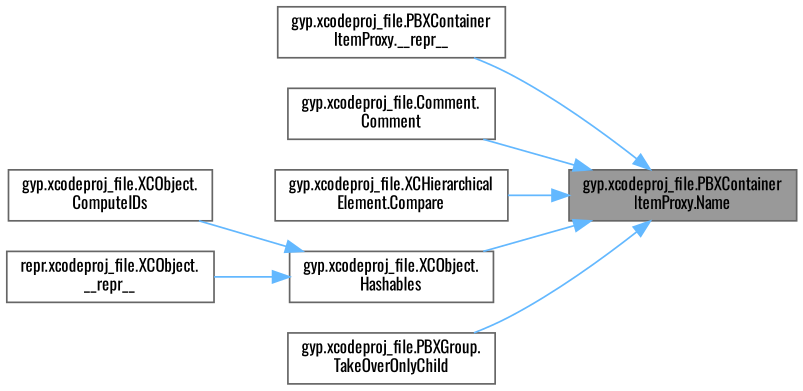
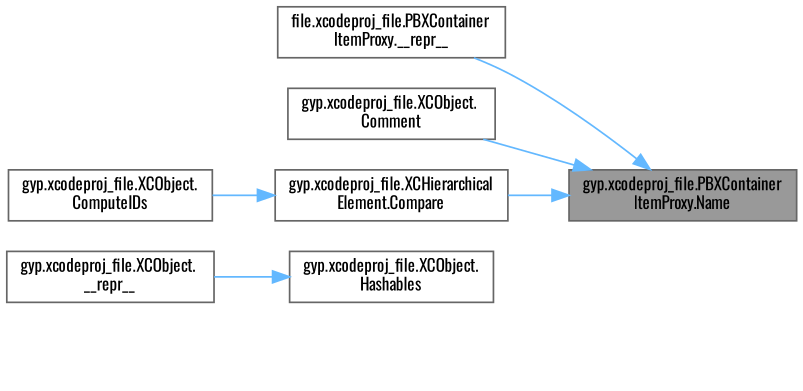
node "gyp.xcodeproj_file.PBXContainer ItemProxy.__repr__": label "gyp.xcodeproj_file.PBXContainer ItemProxy.__repr__" -> "file.xcodeproj_file.PBXContainer ItemProxy.__repr__"
node "gyp.xcodeproj_file.Comment. Comment": label "gyp.xcodeproj_file.Comment. Comment" -> "gyp.xcodeproj_file.XCObject. Comment"
edge "gyp.xcodeproj_file.XCObject. ComputeIDs" -> "gyp.xcodeproj_file.XCObject. Hashables": now "gyp.xcodeproj_file.XCObject. ComputeIDs" -> "gyp.xcodeproj_file.XCHierarchical Element.Compare"
edge "gyp.xcodeproj_file.XCObject. Hashables" -> "gyp.xcodeproj_file.PBXContainer ItemProxy.Name": removed
node "repr.xcodeproj_file.XCObject. __repr__": label "repr.xcodeproj_file.XCObject. __repr__" -> "gyp.xcodeproj_file.XCObject. __repr__"
node "gyp.xcodeproj_file.PBXGroup. TakeOverOnlyChild": removed
